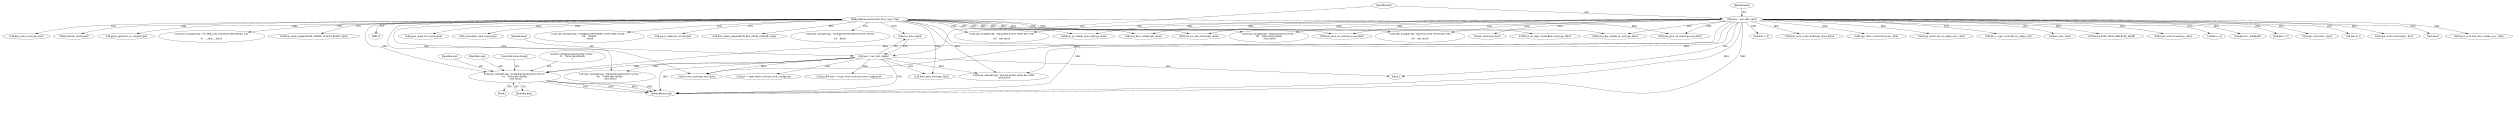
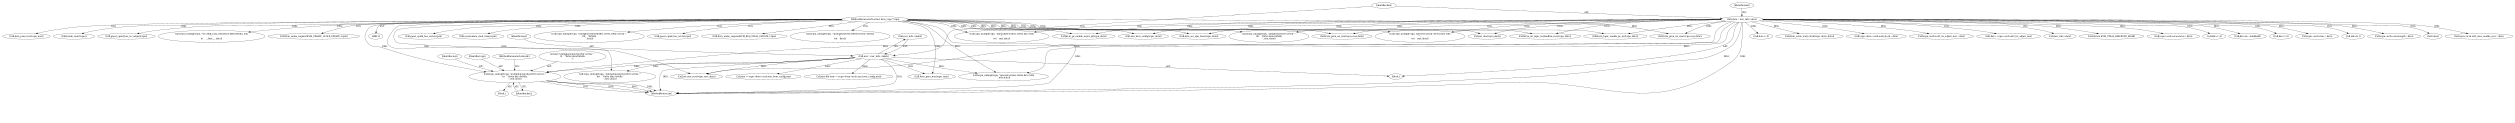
edge "(Call,data = msr_info->data)" -> "(Call,kvm_set_lapic_tscdeadline_msr(vcpu, data))": added, label "DDG:"
edge "(MethodParameterIn,struct kvm_vcpu *vcpu)" -> "(Call,msr_info->index)": now "(MethodParameterIn,struct kvm_vcpu *vcpu)" -> "(Call,set_efer(vcpu, data))"
node "(Call,kvmclock_reset(vcpu))": label "(Call,kvmclock_reset(vcpu))" -> "(Call,break_reset(vcpu))"
node "(Call,kvm_set_misc_base(vcpu, data))": label "(Call,kvm_set_misc_base(vcpu, data))" -> "(Call,kvm_set_apic_base(vcpu, data))"
node "(ControlStructure,break;)": label "(ControlStructure,break;)" -> "(MethodParameterIn,break;)"
